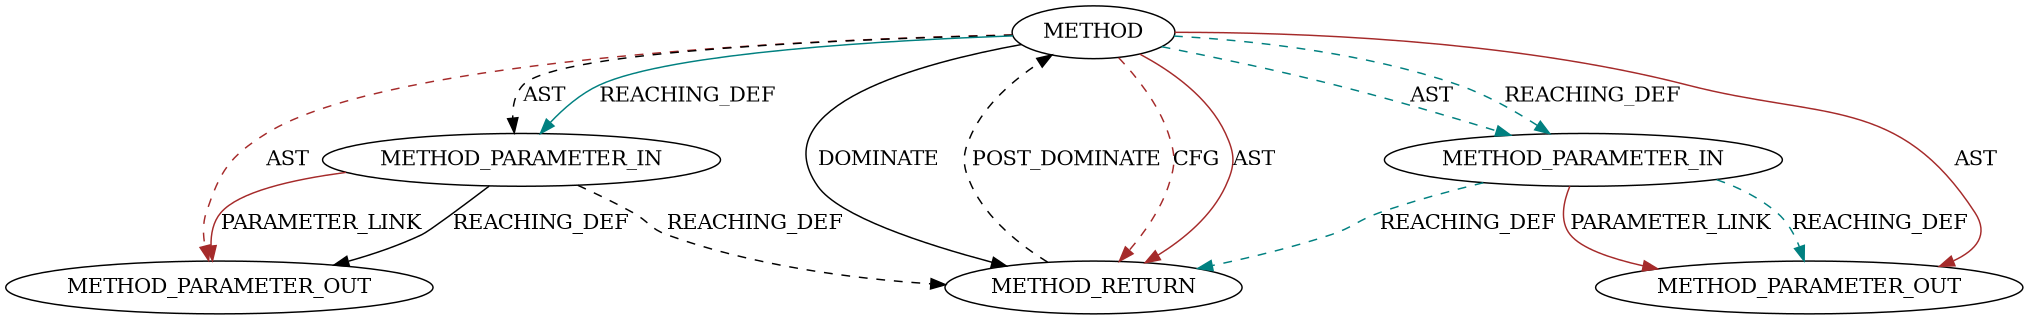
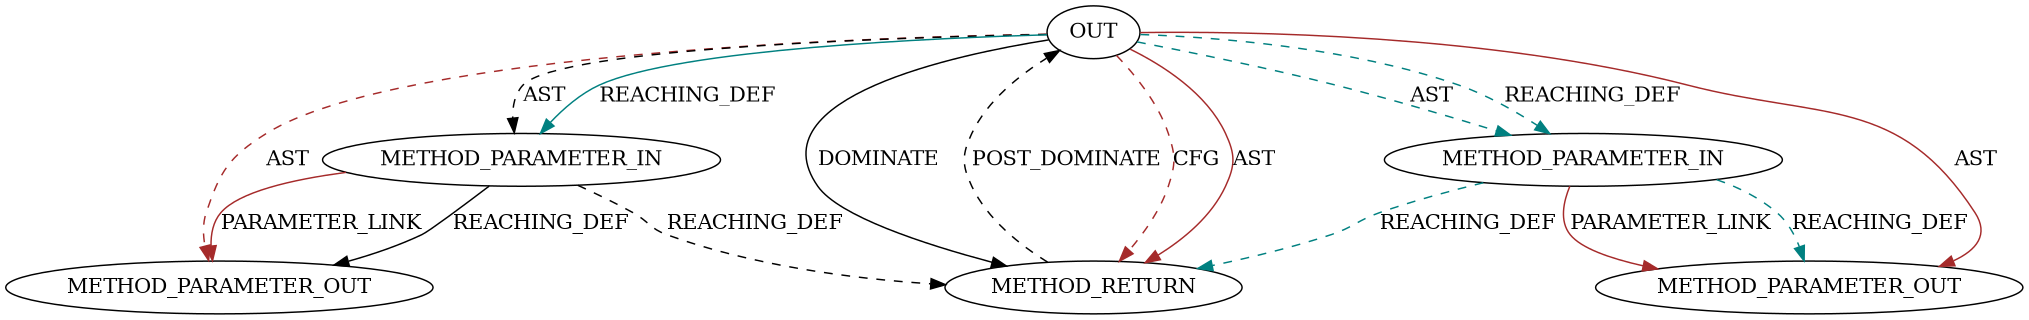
node "METHOD": label "METHOD" -> "OUT"
